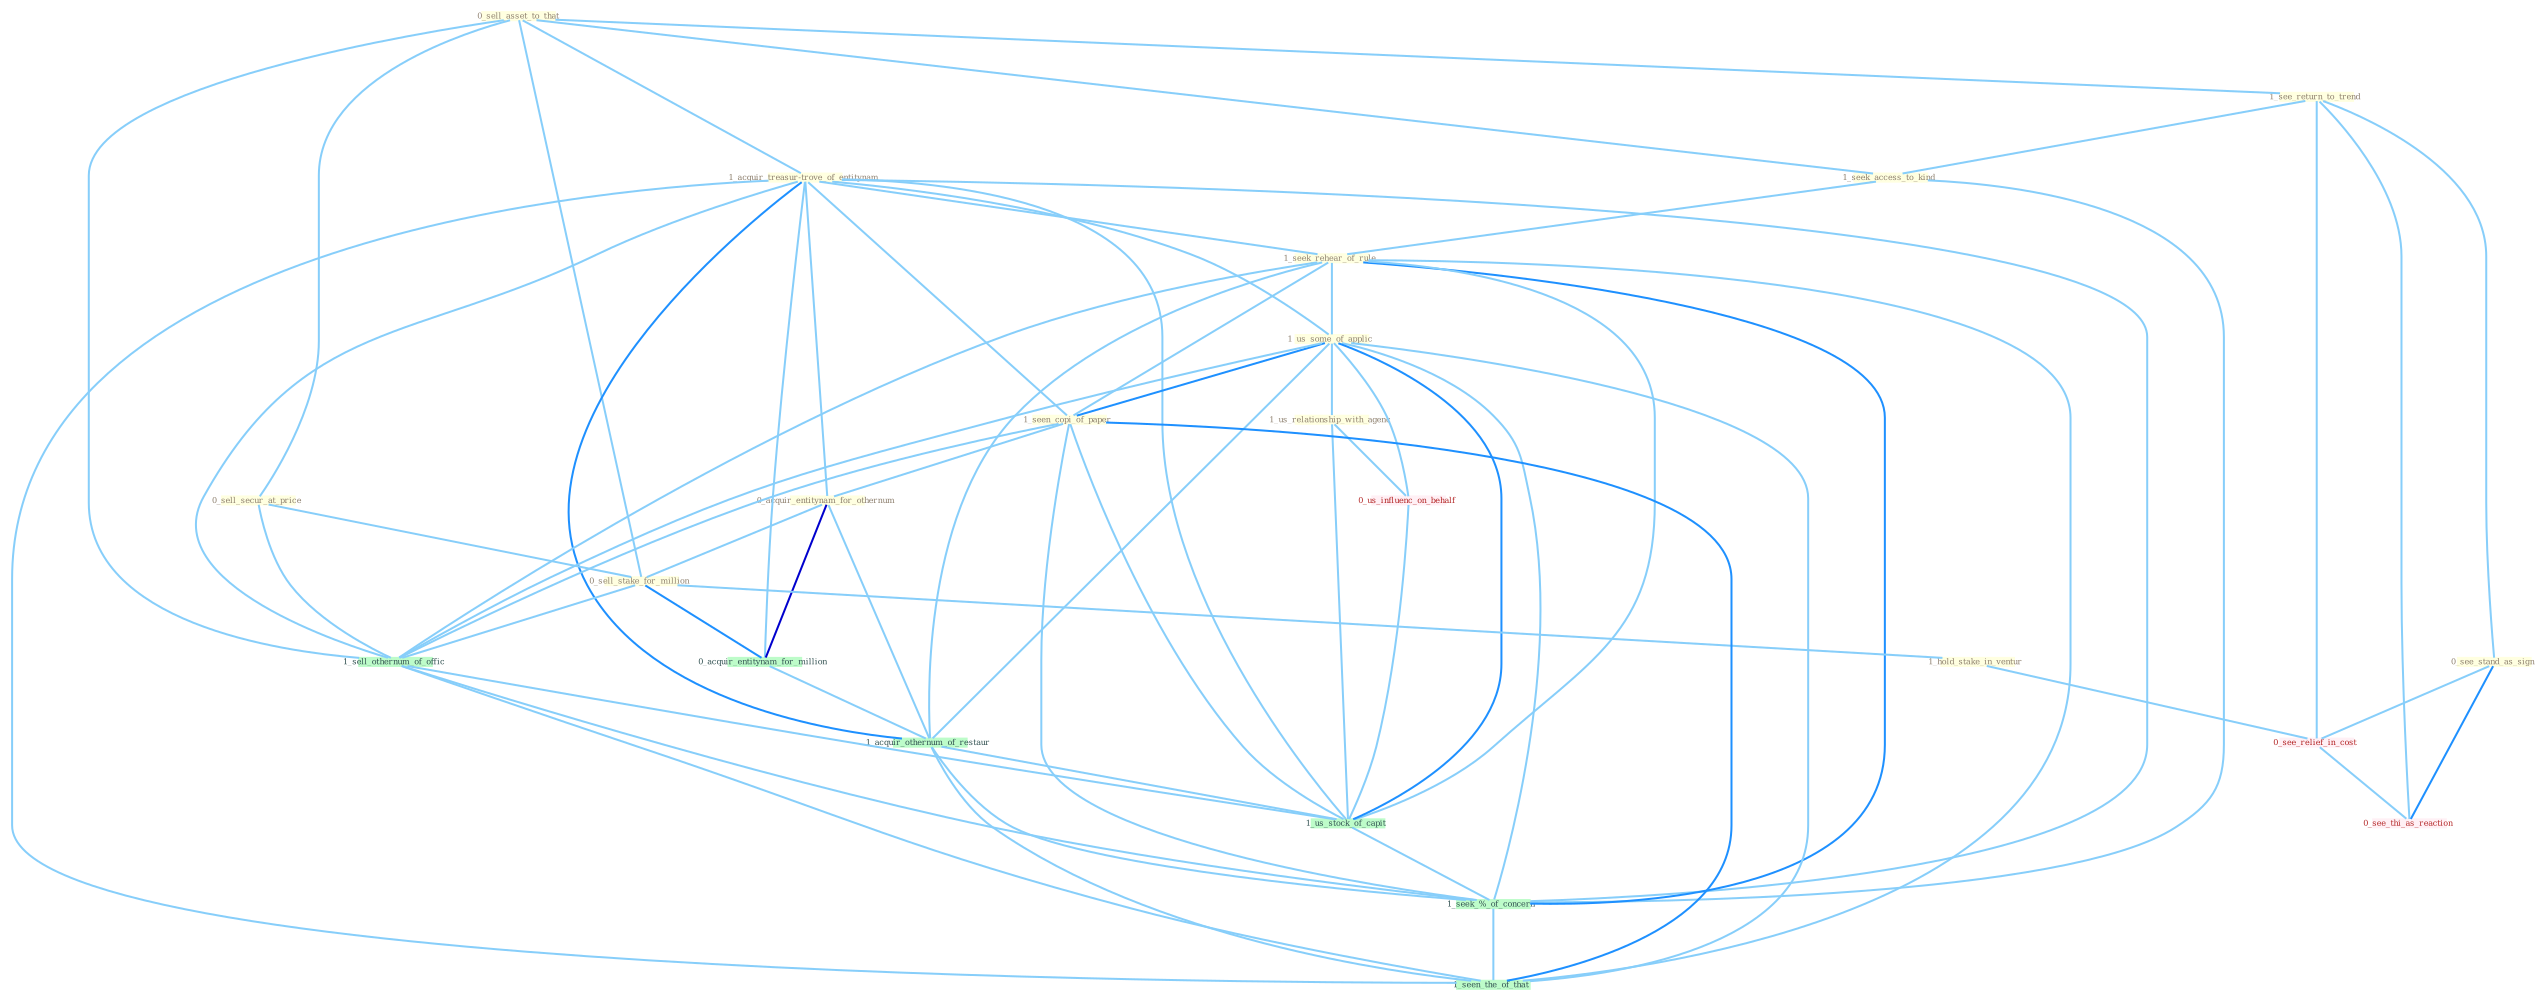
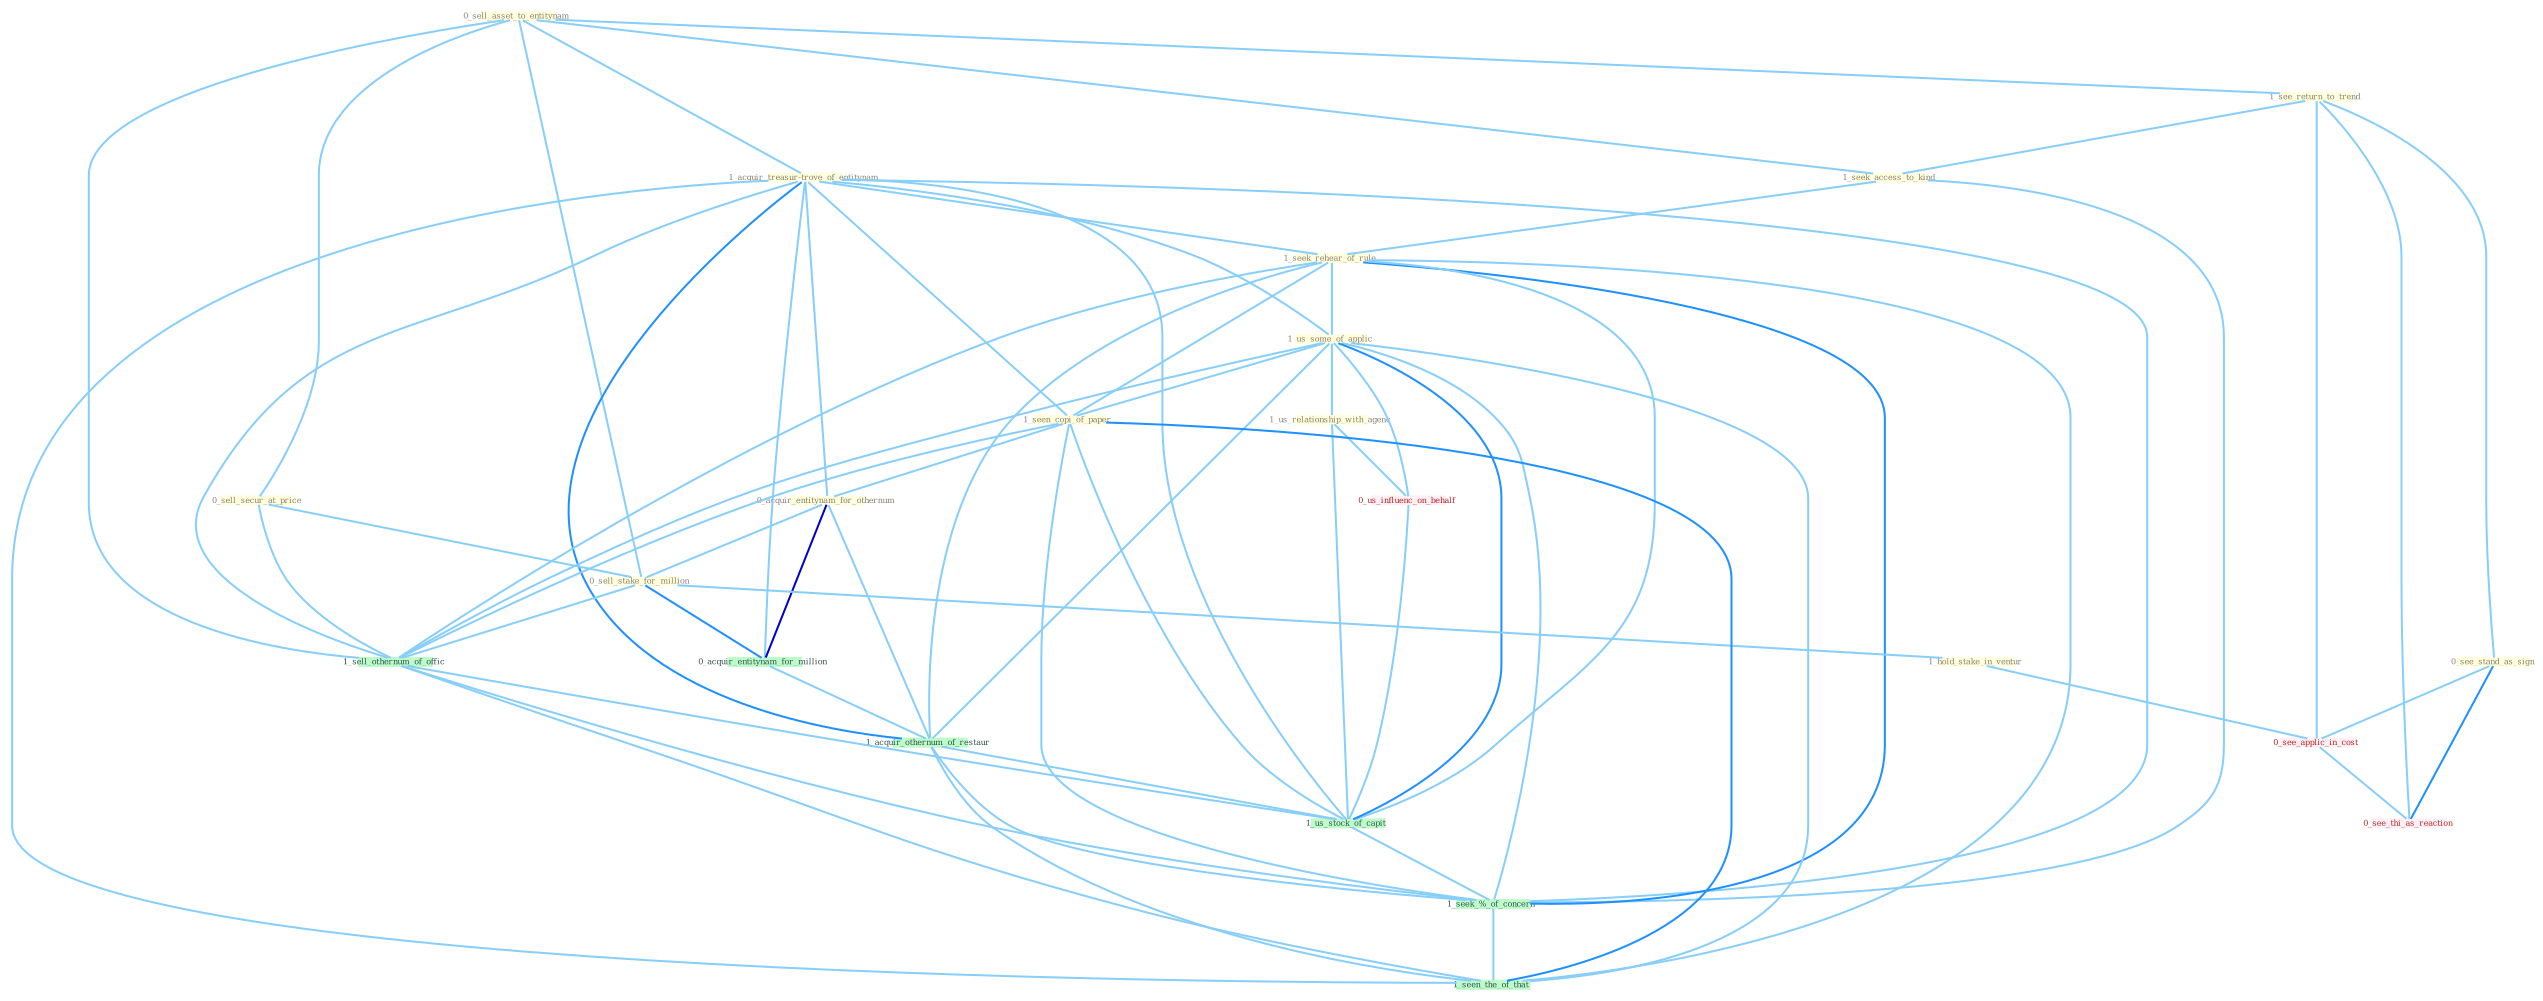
node "0_sell_asset_to_that": label "0_sell_asset_to_that" -> "0_sell_asset_to_entitynam"
edge "1_us_some_of_applic" -- "1_seen_copi_of_paper": color #1e90ff -> #87cefa
node "0_see_relief_in_cost": label "0_see_relief_in_cost" -> "0_see_applic_in_cost"
